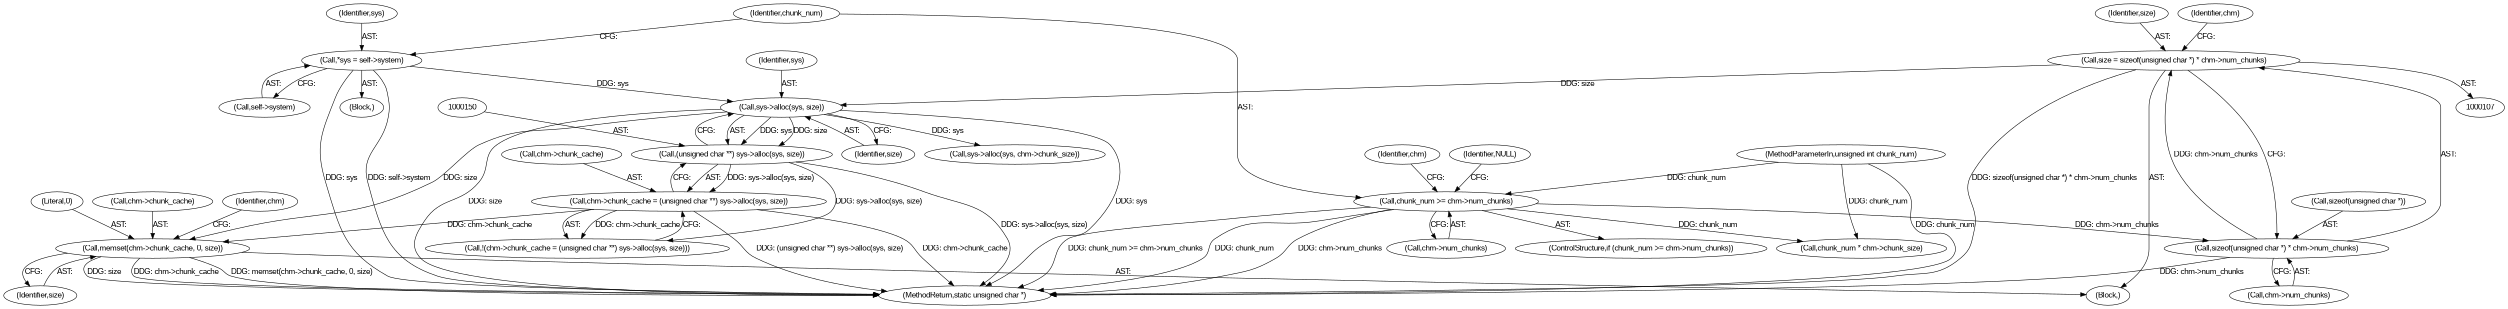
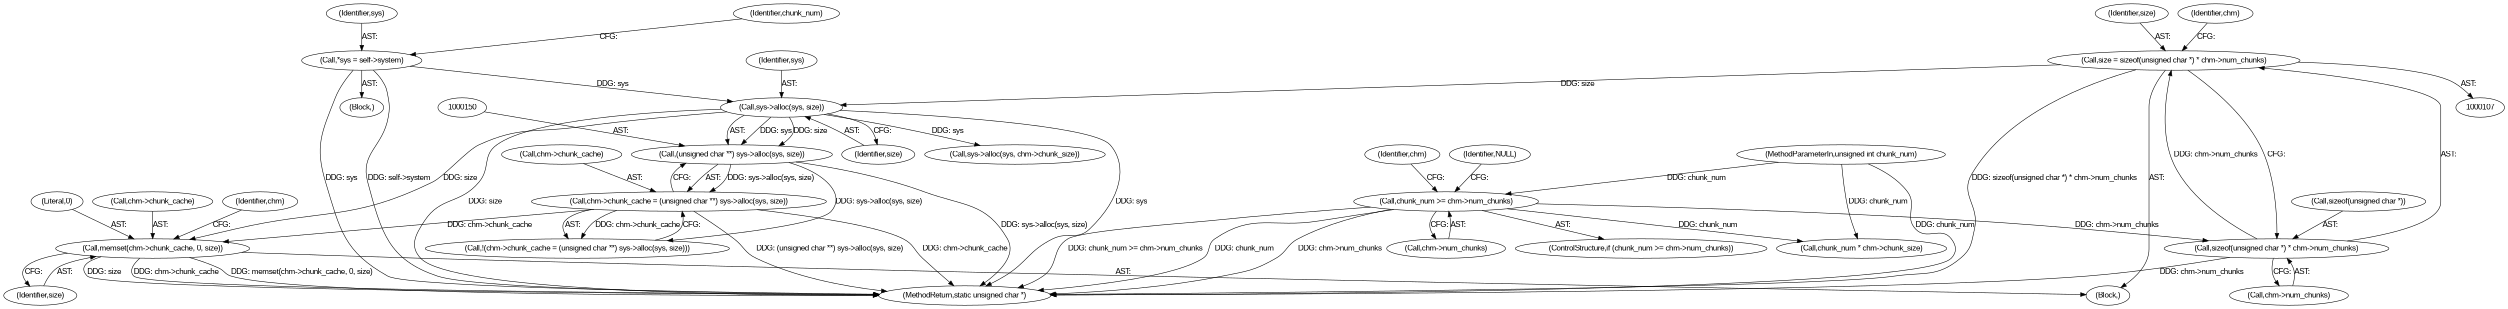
edge "(Identifier,chunk_num)" -> "(Call,chunk_num >= chm->num_chunks)": removed, label "AST:"
node "(Call,self->system)": removed
edge "(Call,(unsigned char **) sys->alloc(sys, size))" -> "(Call,sys->alloc(sys, size))": removed, label "CFG:"
